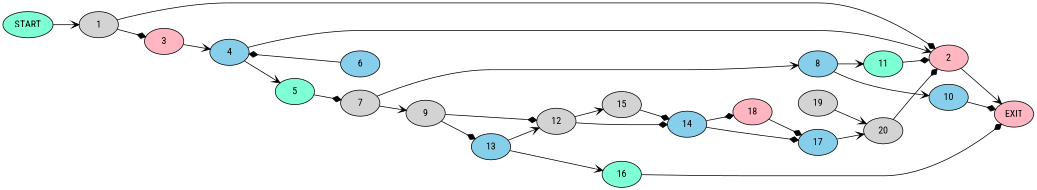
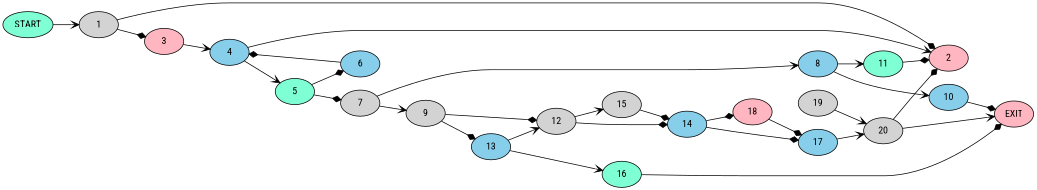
edge "5" -> "6": added
edge "2" -> "EXIT": now "20" -> "EXIT"
